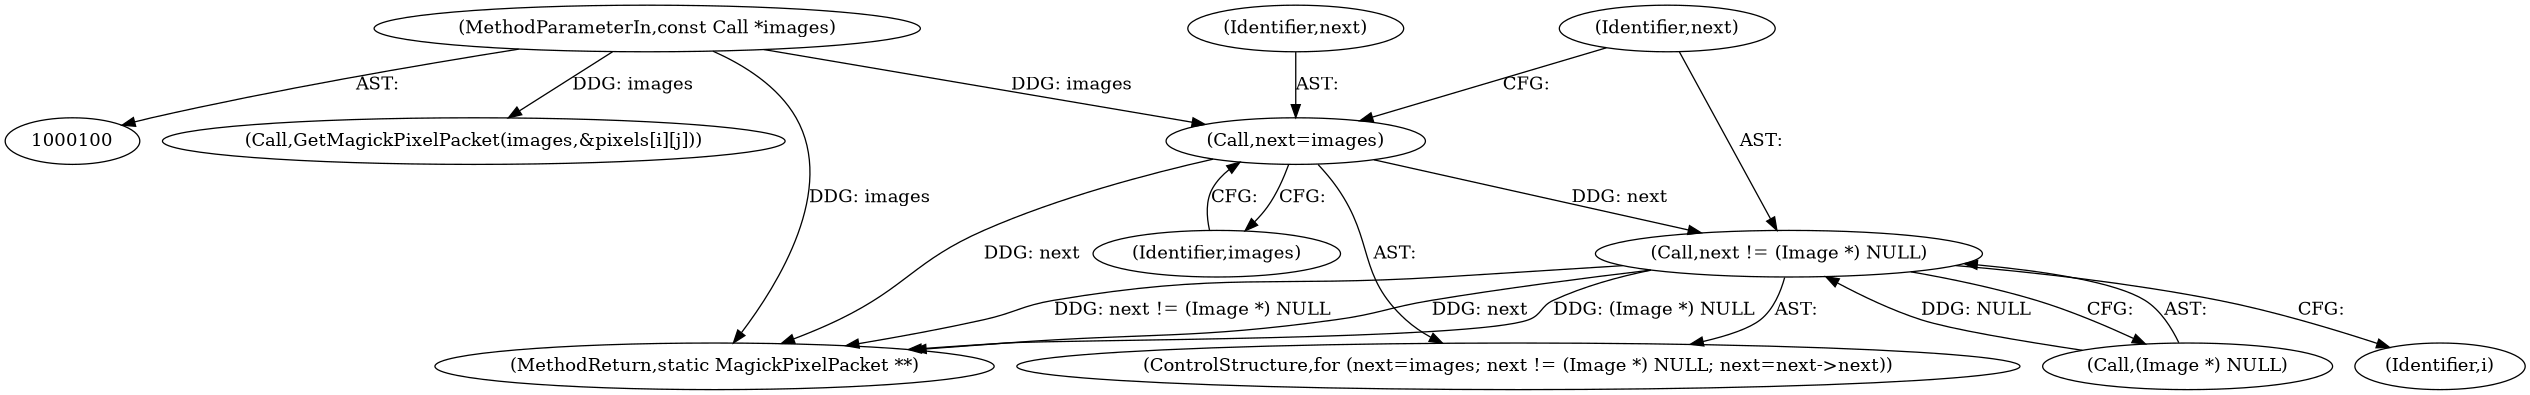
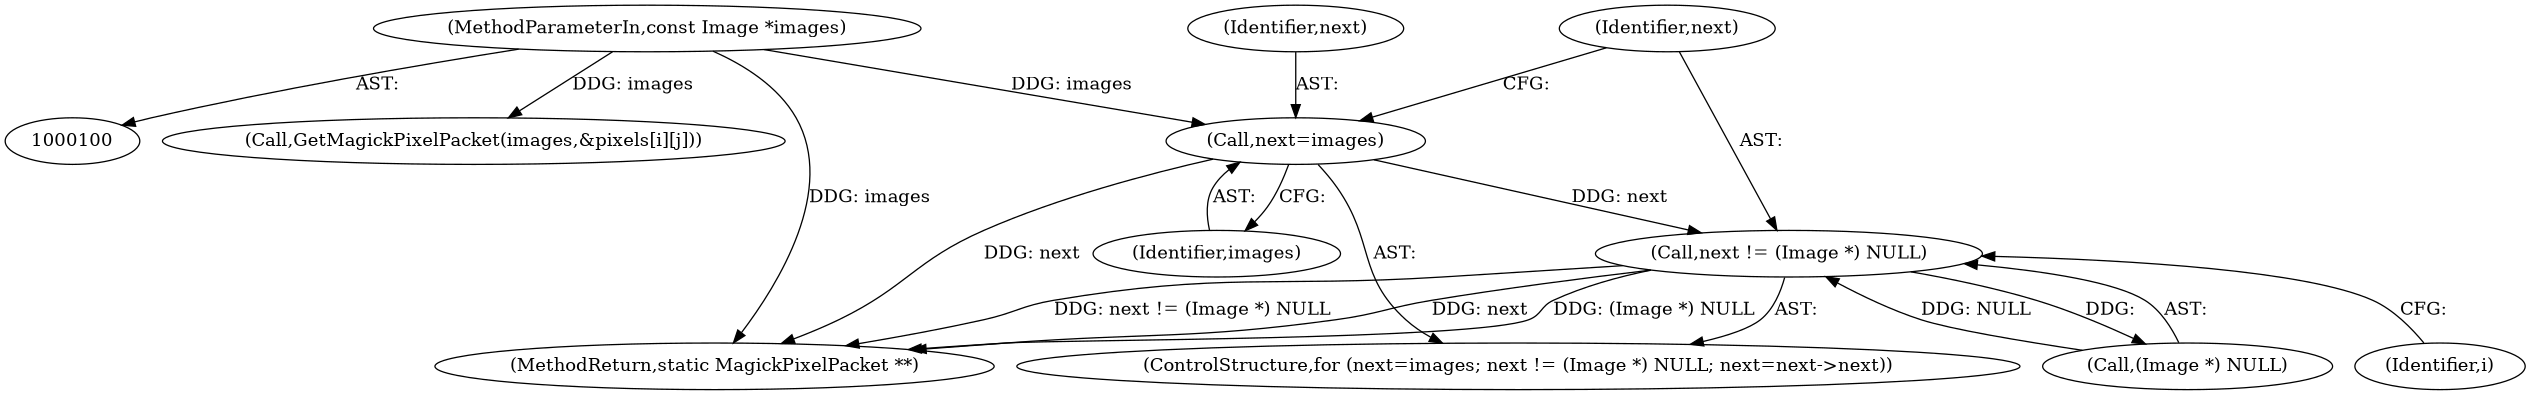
node "(MethodParameterIn,const Call *images)": label "(MethodParameterIn,const Call *images)" -> "(MethodParameterIn,const Image *images)"
edge "(Identifier,images)" -> "(Call,next=images)": label "CFG: " -> "AST: "
edge "(Call,next != (Image *) NULL)" -> "(Identifier,i)": reversed
edge "(Call,next != (Image *) NULL)" -> "(Call,(Image *) NULL)": label "CFG: " -> "DDG: "
